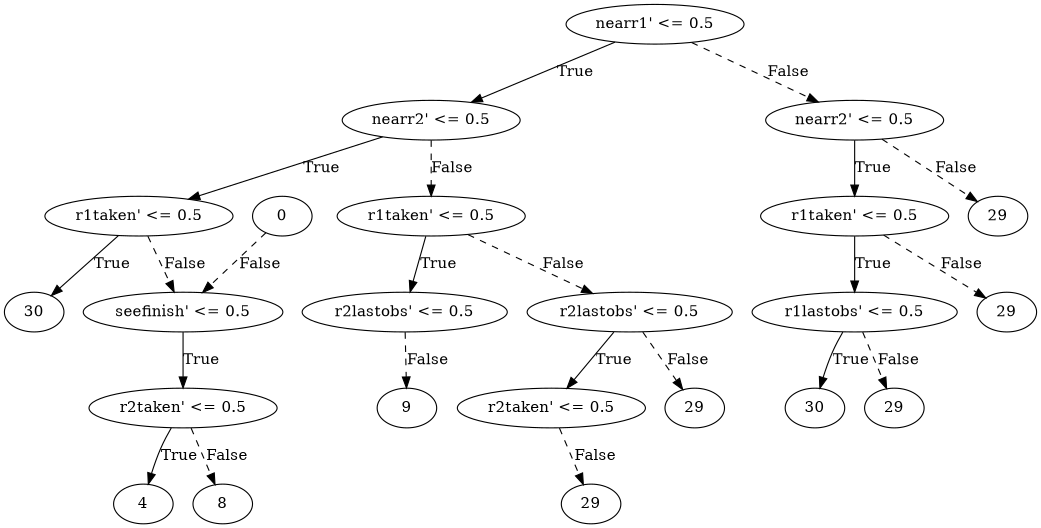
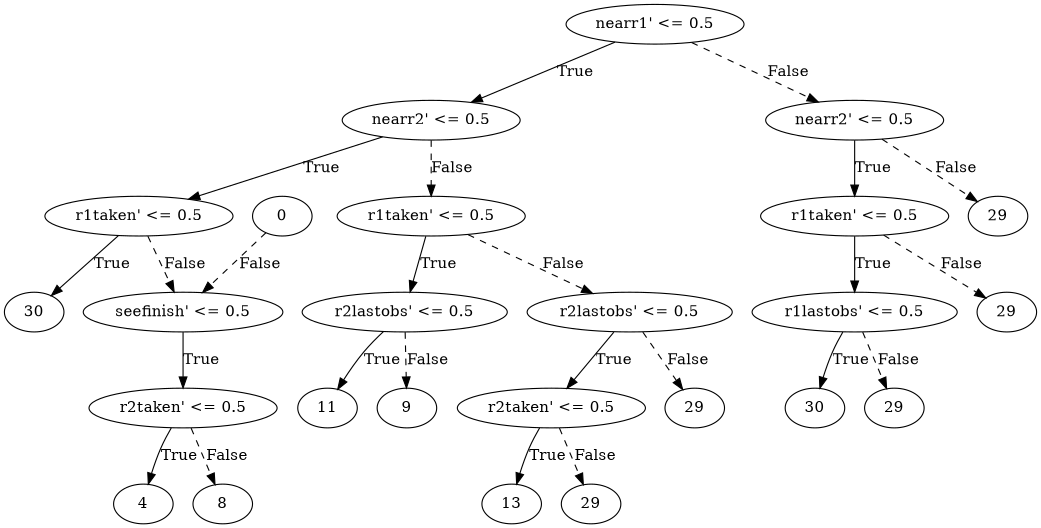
node "11": added
node "13": added
